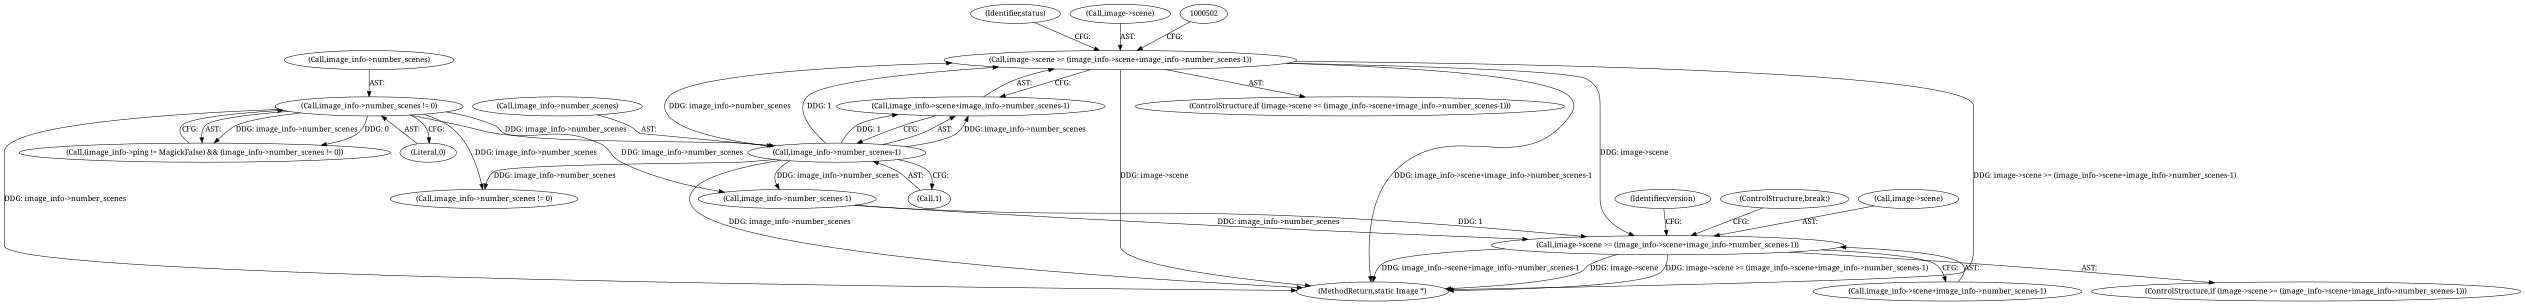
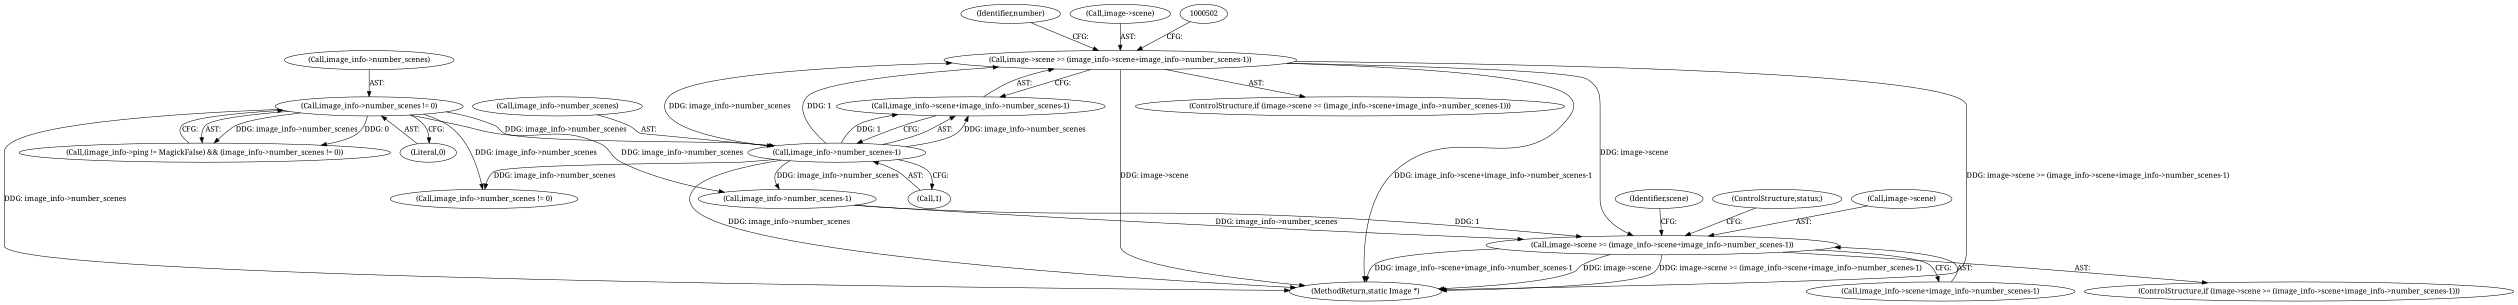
node "(Identifier,status)": label "(Identifier,status)" -> "(Identifier,number)"
node "(Identifier,version)": label "(Identifier,version)" -> "(Identifier,scene)"
node "(ControlStructure,break;)": label "(ControlStructure,break;)" -> "(ControlStructure,status;)"
